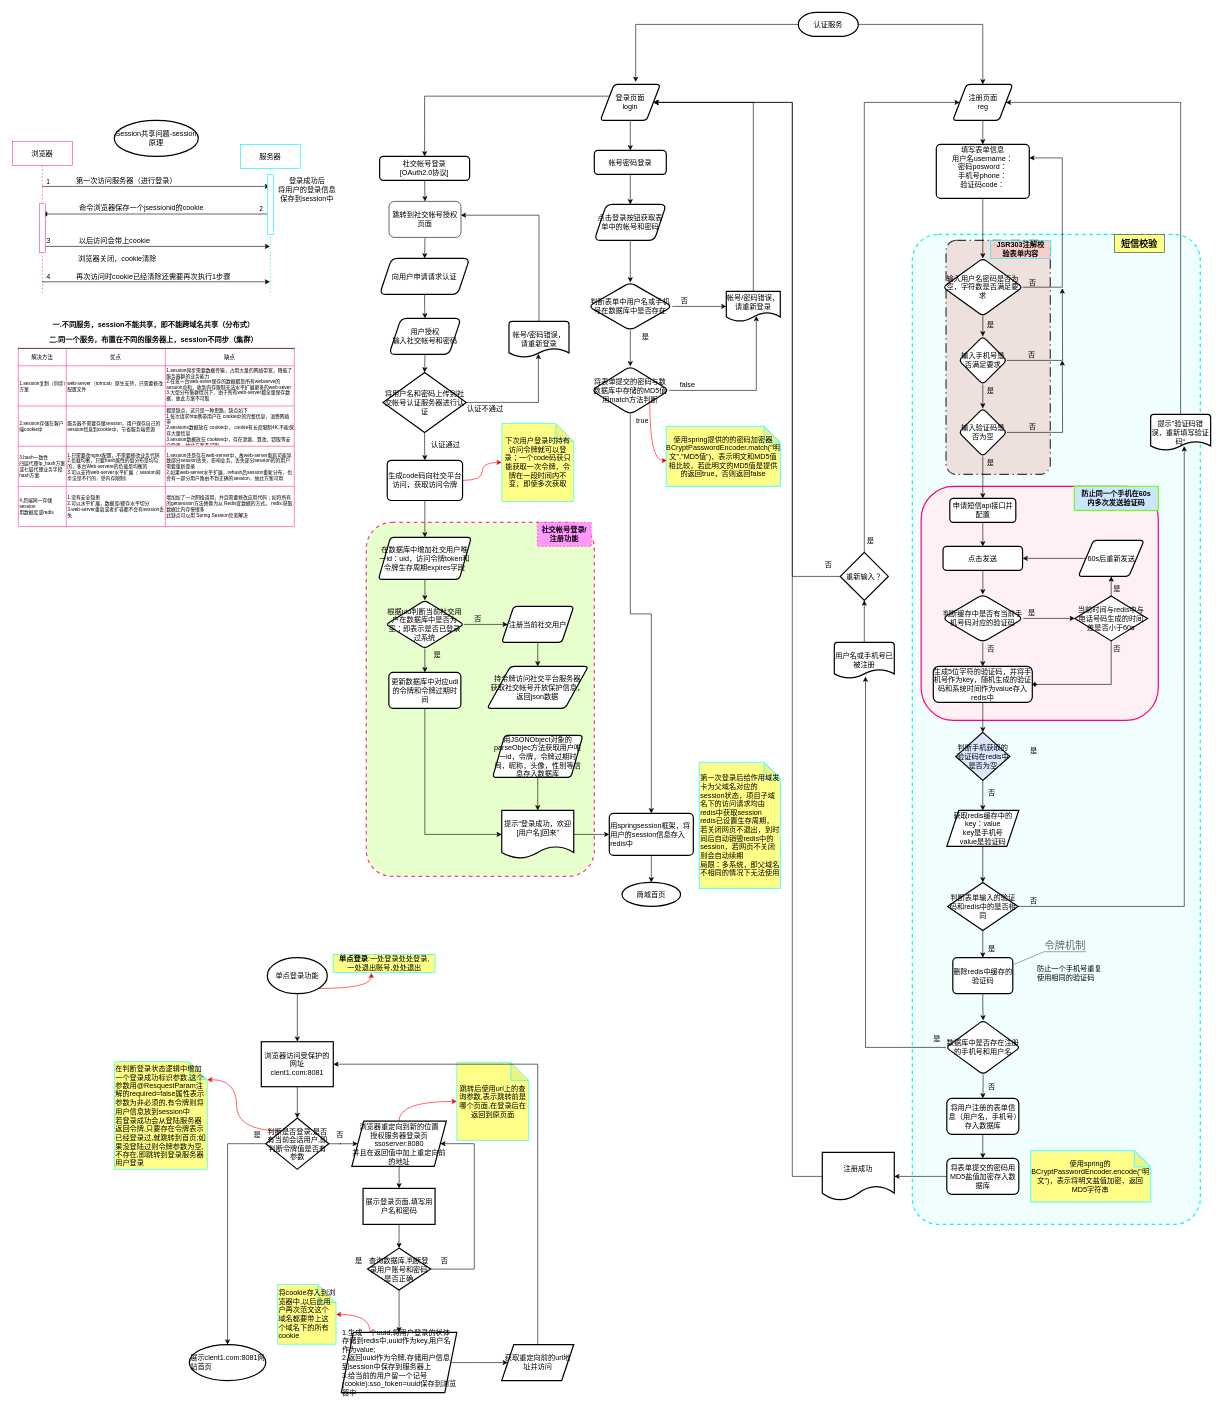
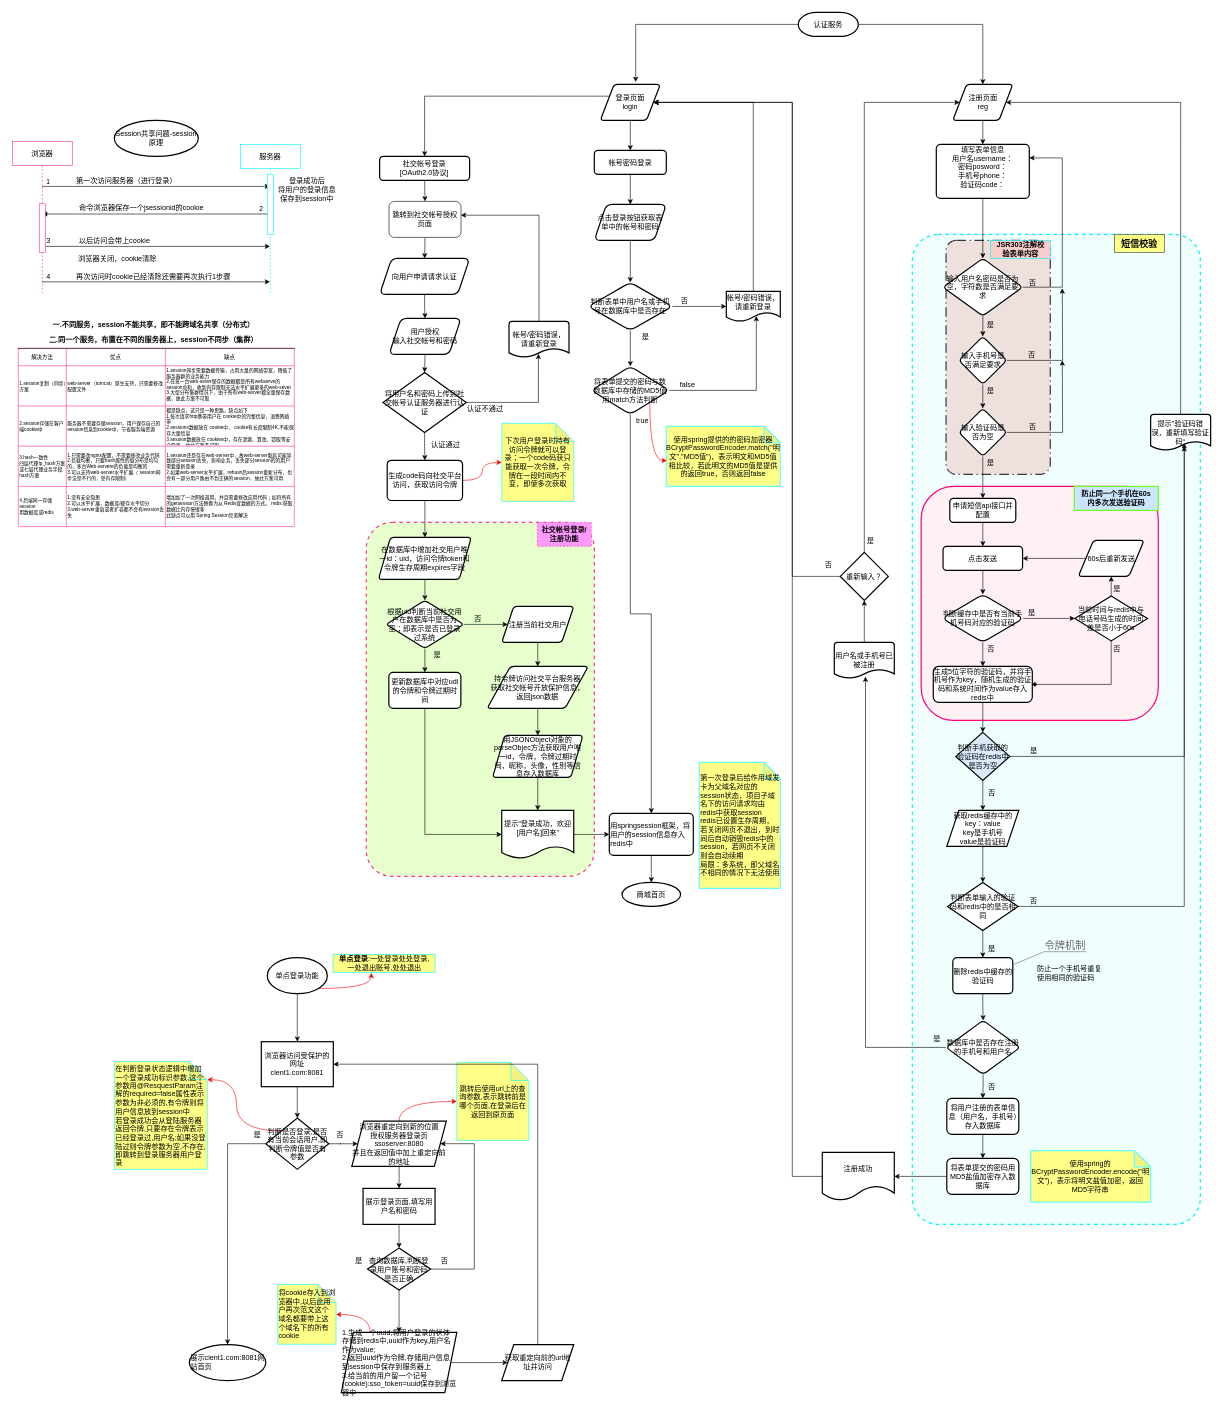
edge "持令牌访问社交平台服务器 获取社交帐号开放保护信息，返回json数据" -> "用JSONObject对象的parseObjec方法获取用户唯一id，令牌，令牌过期时间，昵称，头像，性别等信息存入数据库": added
edge "判断手机获取的验证码在redis中是否为空" -> "提示”验证码错误，重新填写验证码“": added
node "在判断登录状态逻辑中增加一个登录成功标识参数,这个参数用@ResquestParam注解的required=false属性表示参数为非必须的,有令牌则将用户信息放到session中 若登录成功会从登陆服务器返回令牌,只要存在令牌表示已经登录过,就跳转到首页;如果没登陆过则令牌参数为空,不存在,即跳转到登录服务器用户登录": label "在判断登录状态逻辑中增加一个登录成功标识参数,这个参数用@ResquestParam注解的required=false属性表示参数为非必须的,有令牌则将用户信息放到session中 若登录成功会从登陆服务器返回令牌,只要存在令牌表示已经登录过,就跳转到首页;如果没登陆过则令牌参数为空,不存在,即跳转到登录服务器用户登录" -> "在判断登录状态逻辑中增加一个登录成功标识参数,这个参数用@ResquestParam注解的required=false属性表示参数为非必须的,有令牌则将用户信息放到session中 若登录成功会从登陆服务器返回令牌,只要存在令牌表示已经登录过,用户名;如果没登陆过则令牌参数为空,不存在,即跳转到登录服务器用户登录"
